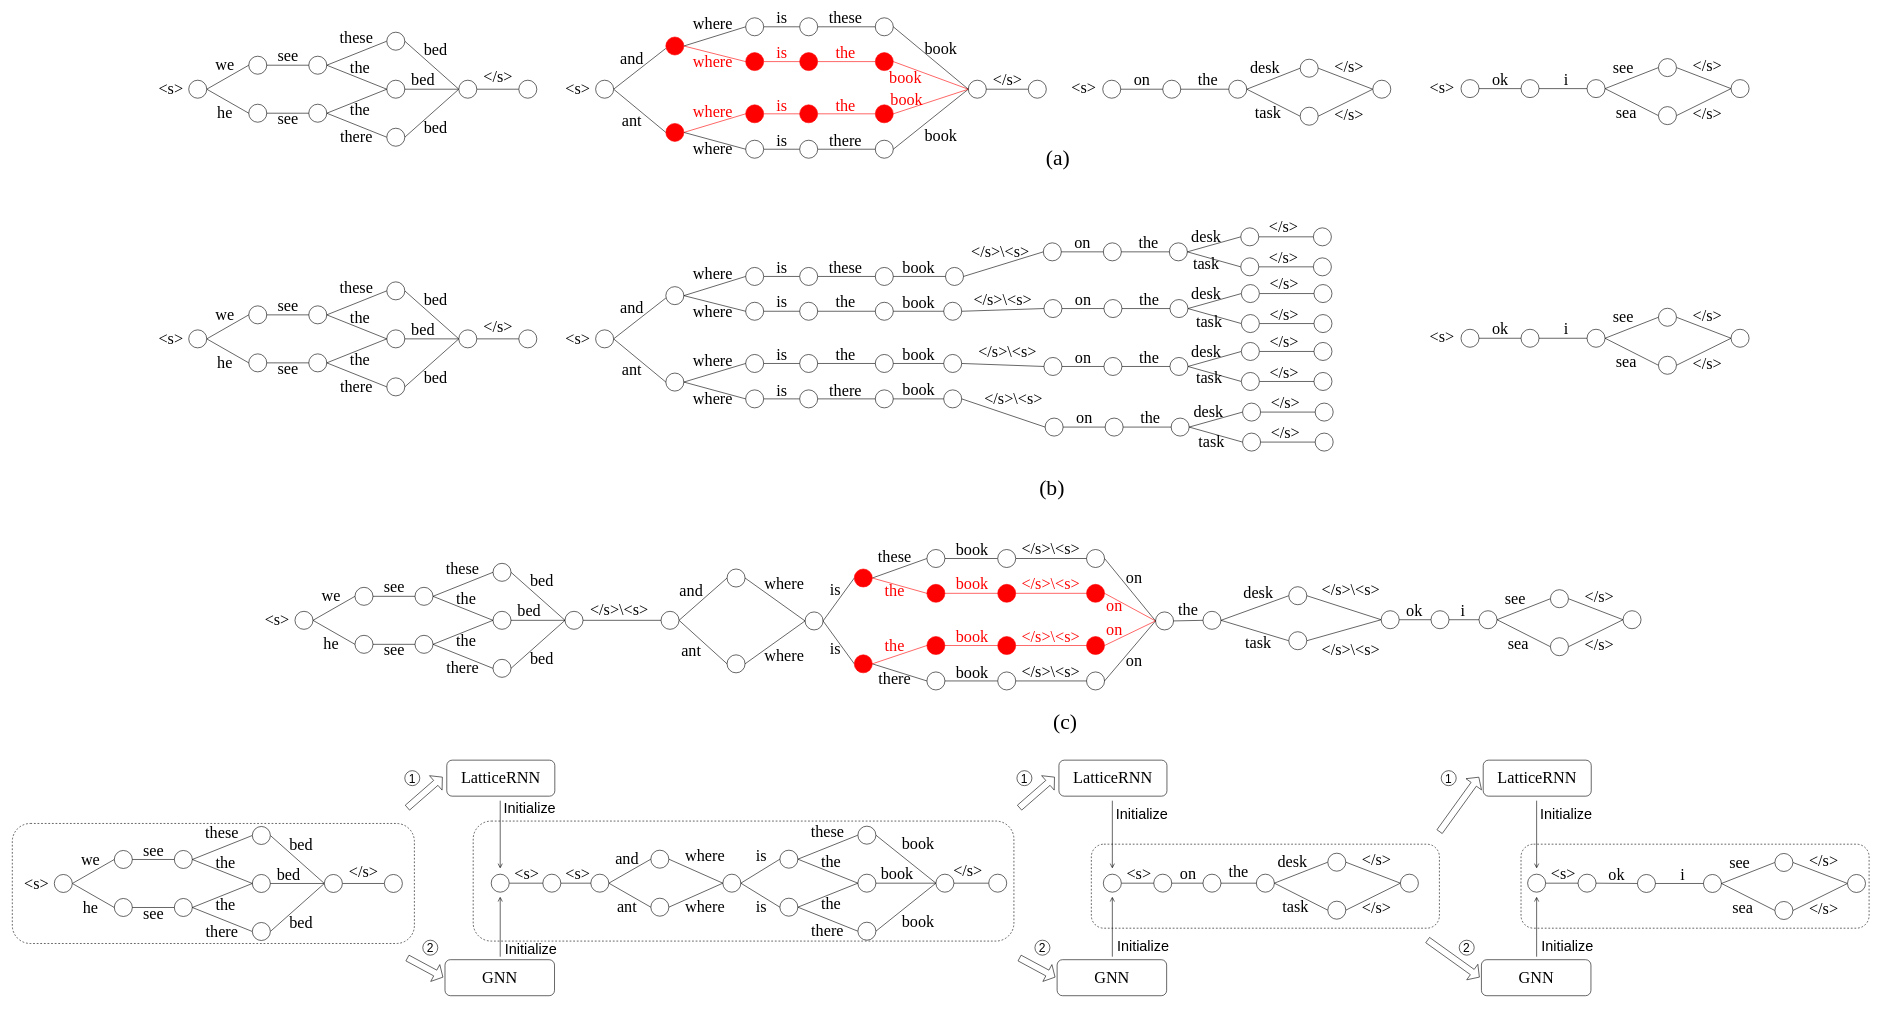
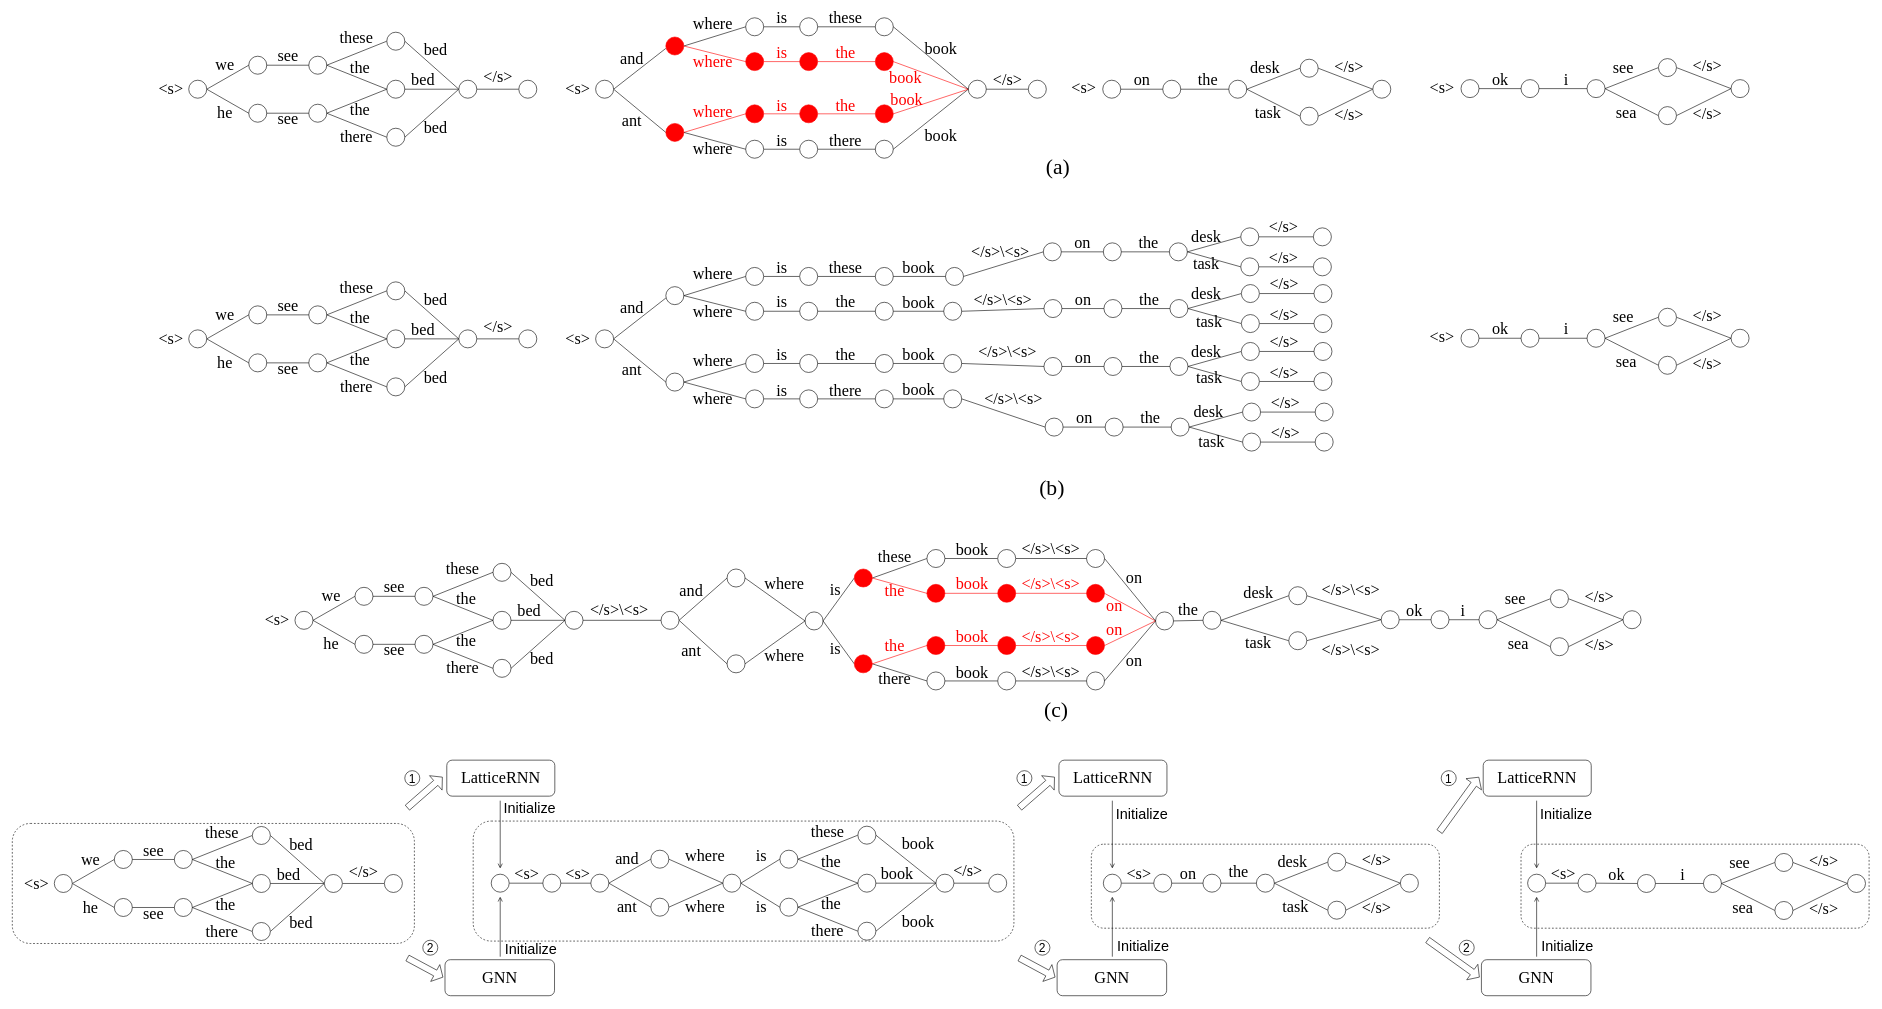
node "(a)": moved (1058, 158) -> (1058, 167)
node "(c)": moved (1065, 722) -> (1056, 710)
